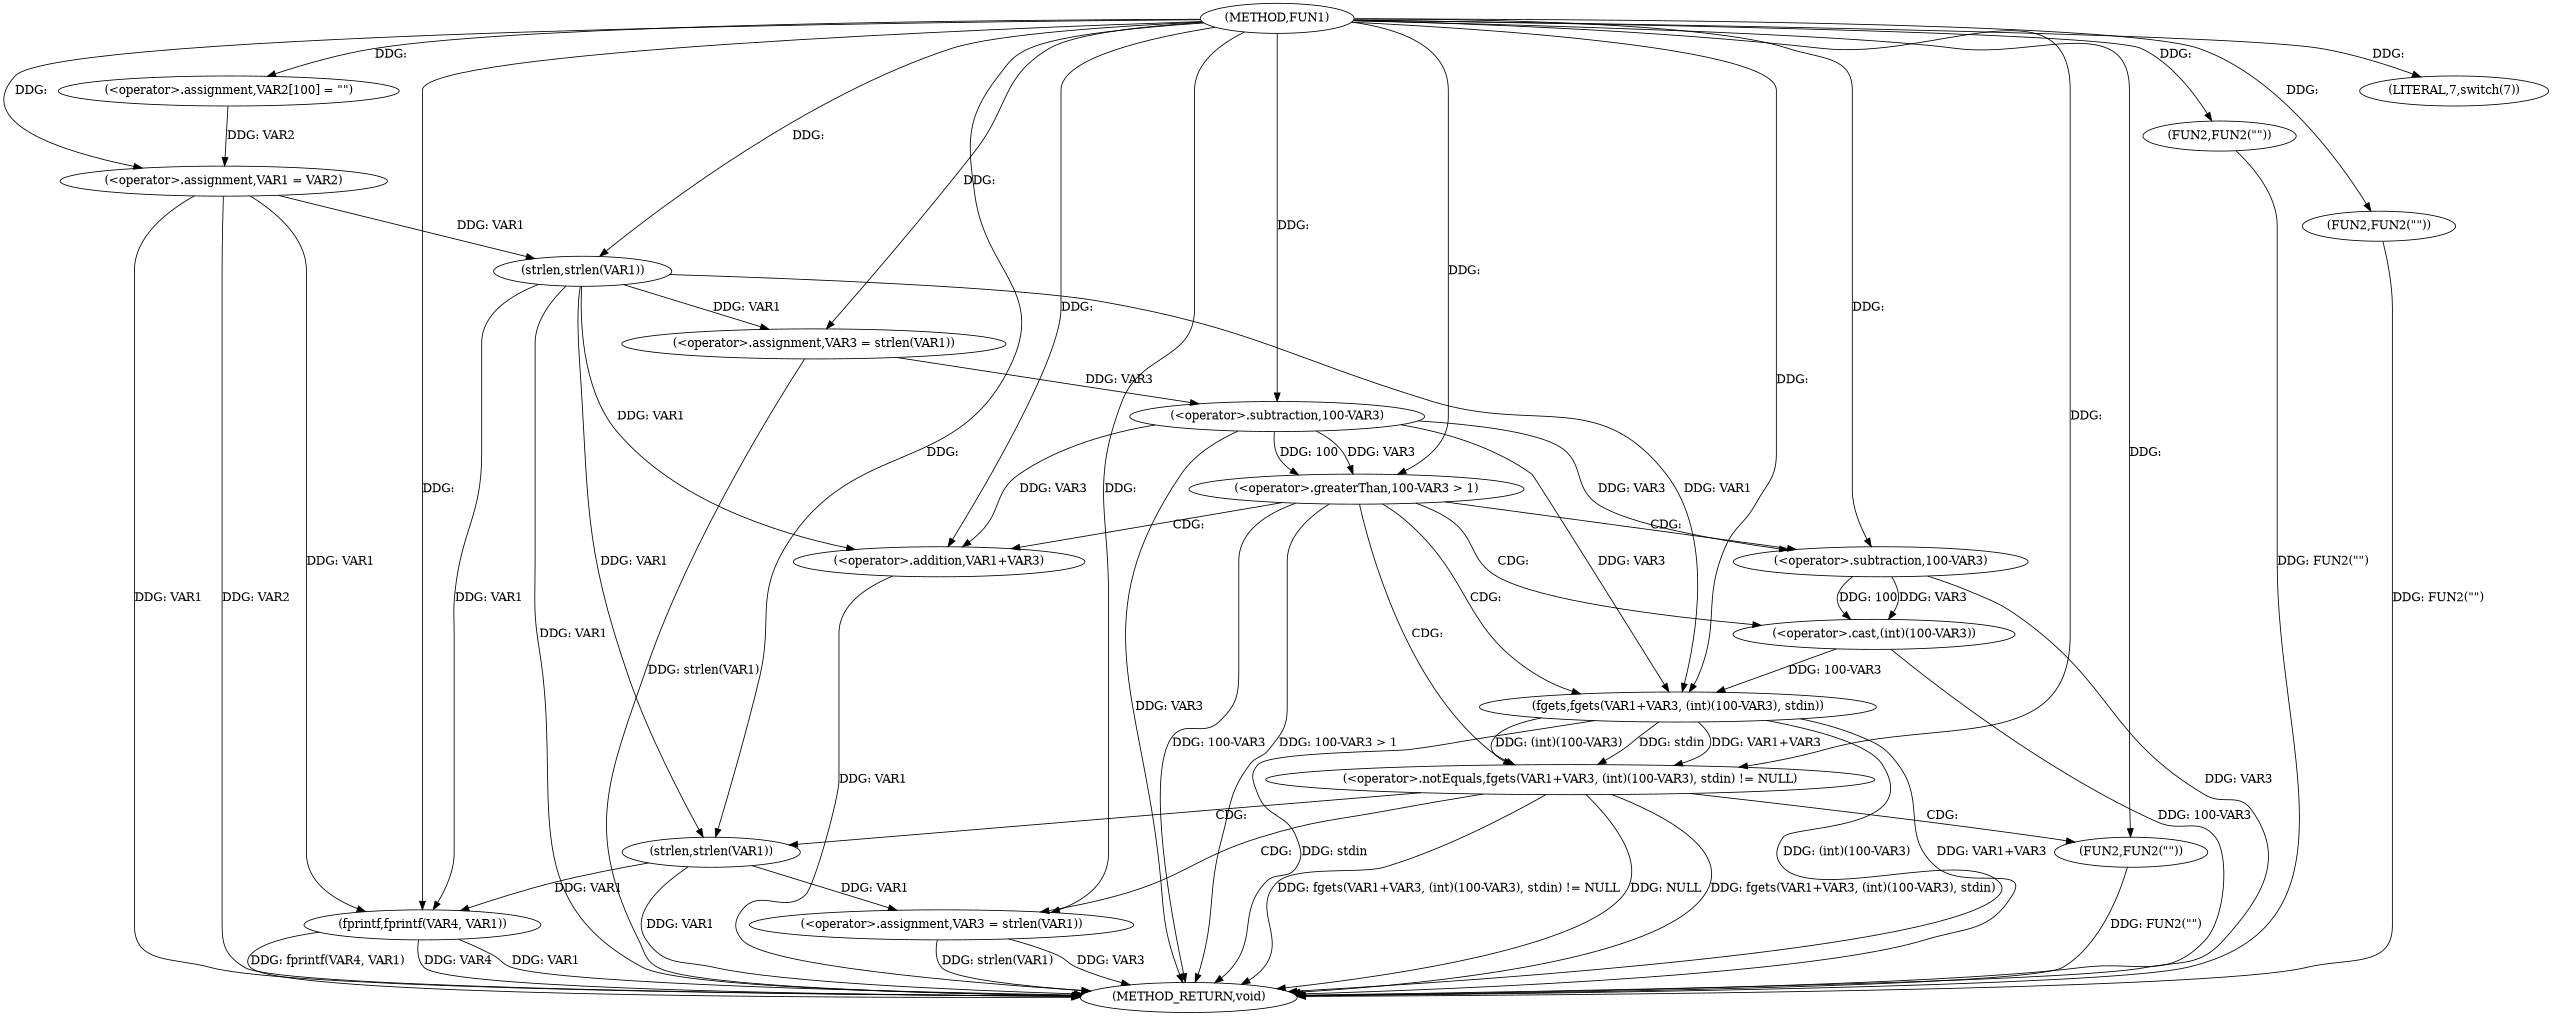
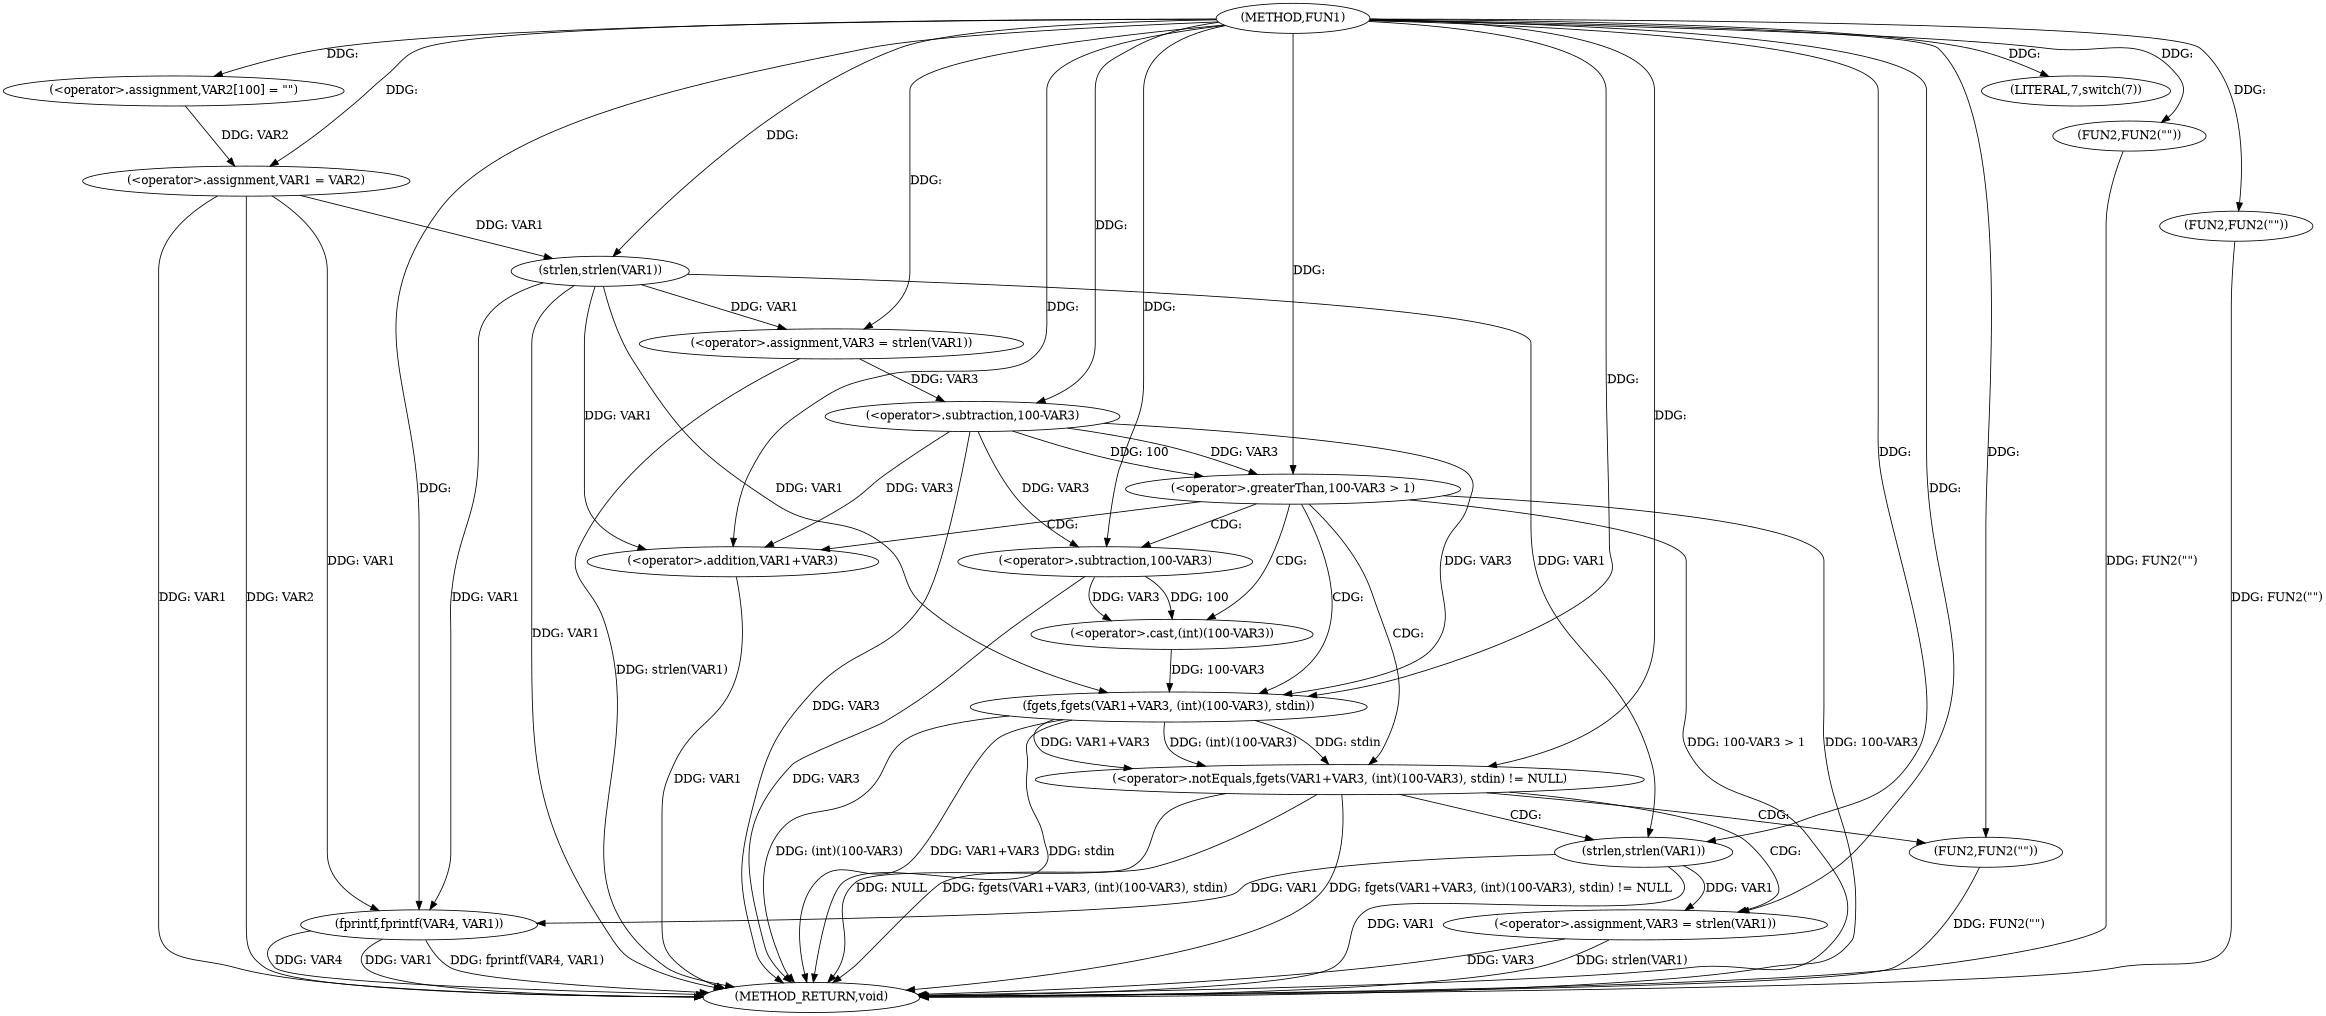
edge "(<operator>.cast,(int)(100-VAR3))" -> "(METHOD_RETURN,void)": removed, label "DDG: 100-VAR3"
